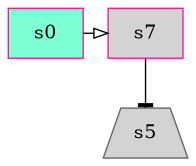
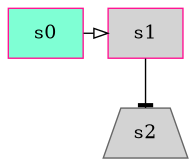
node "s7": label "s7" -> "s1"
node "s5": label "s5" -> "s2"
